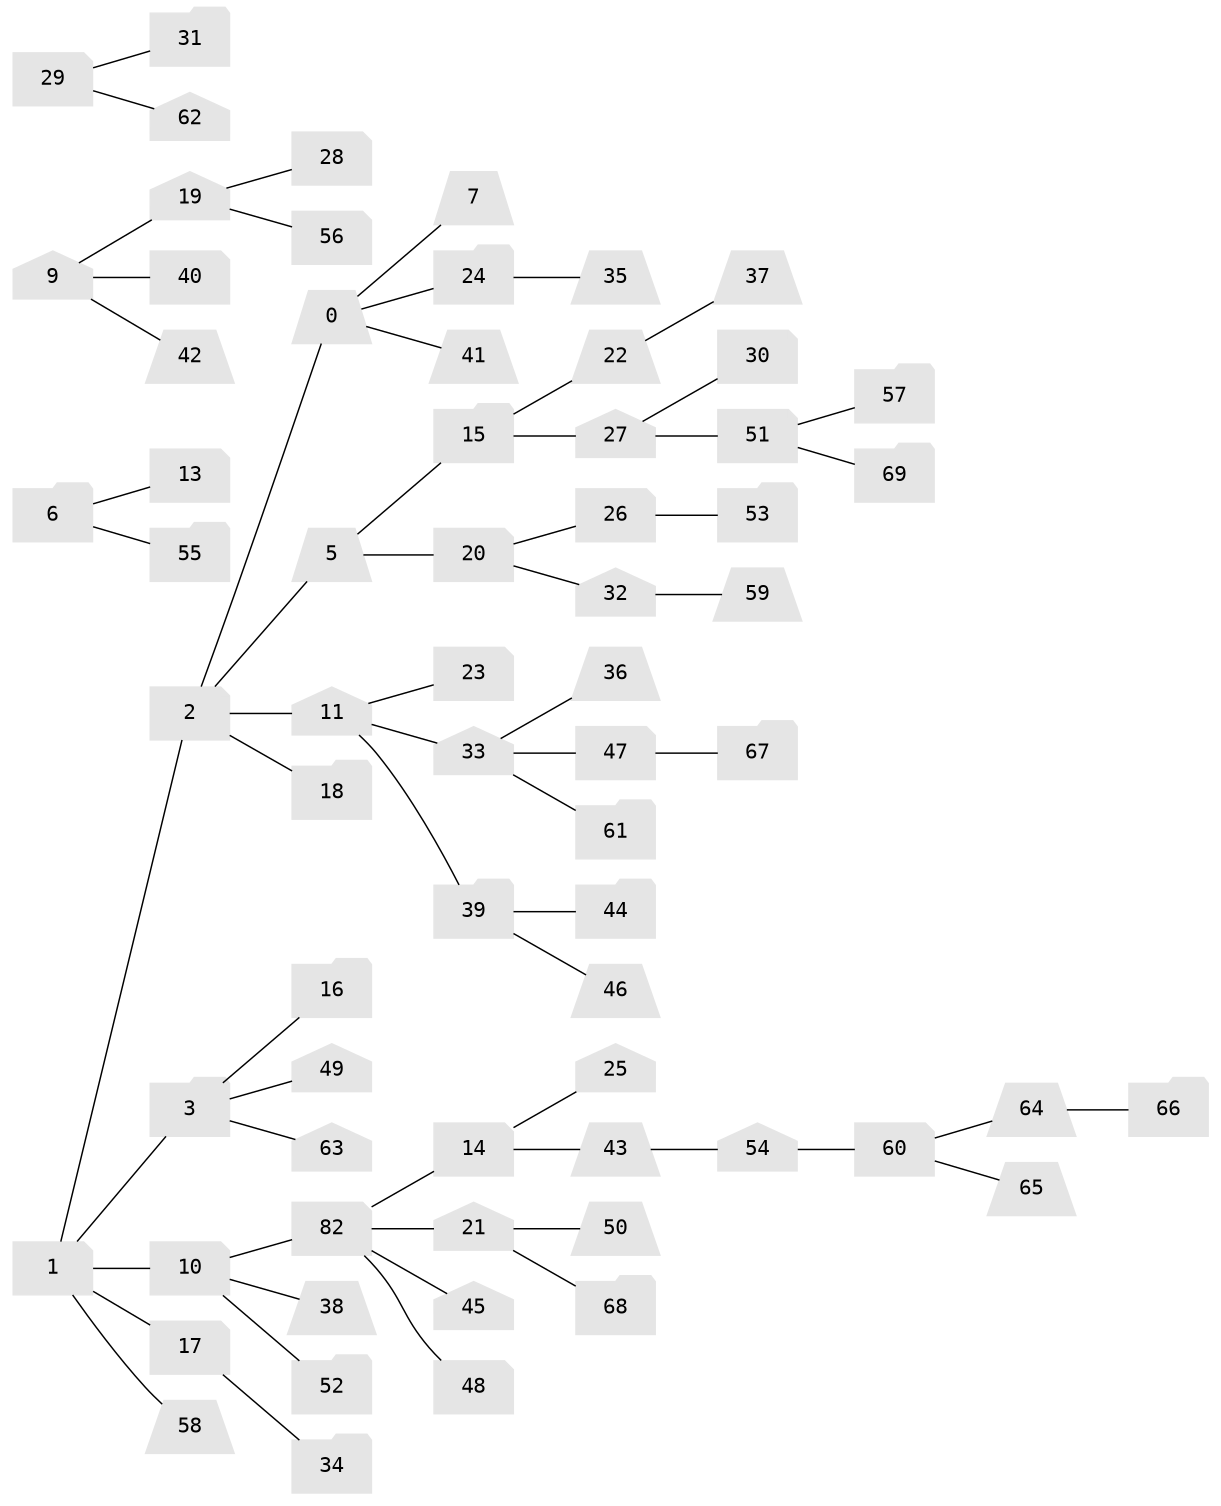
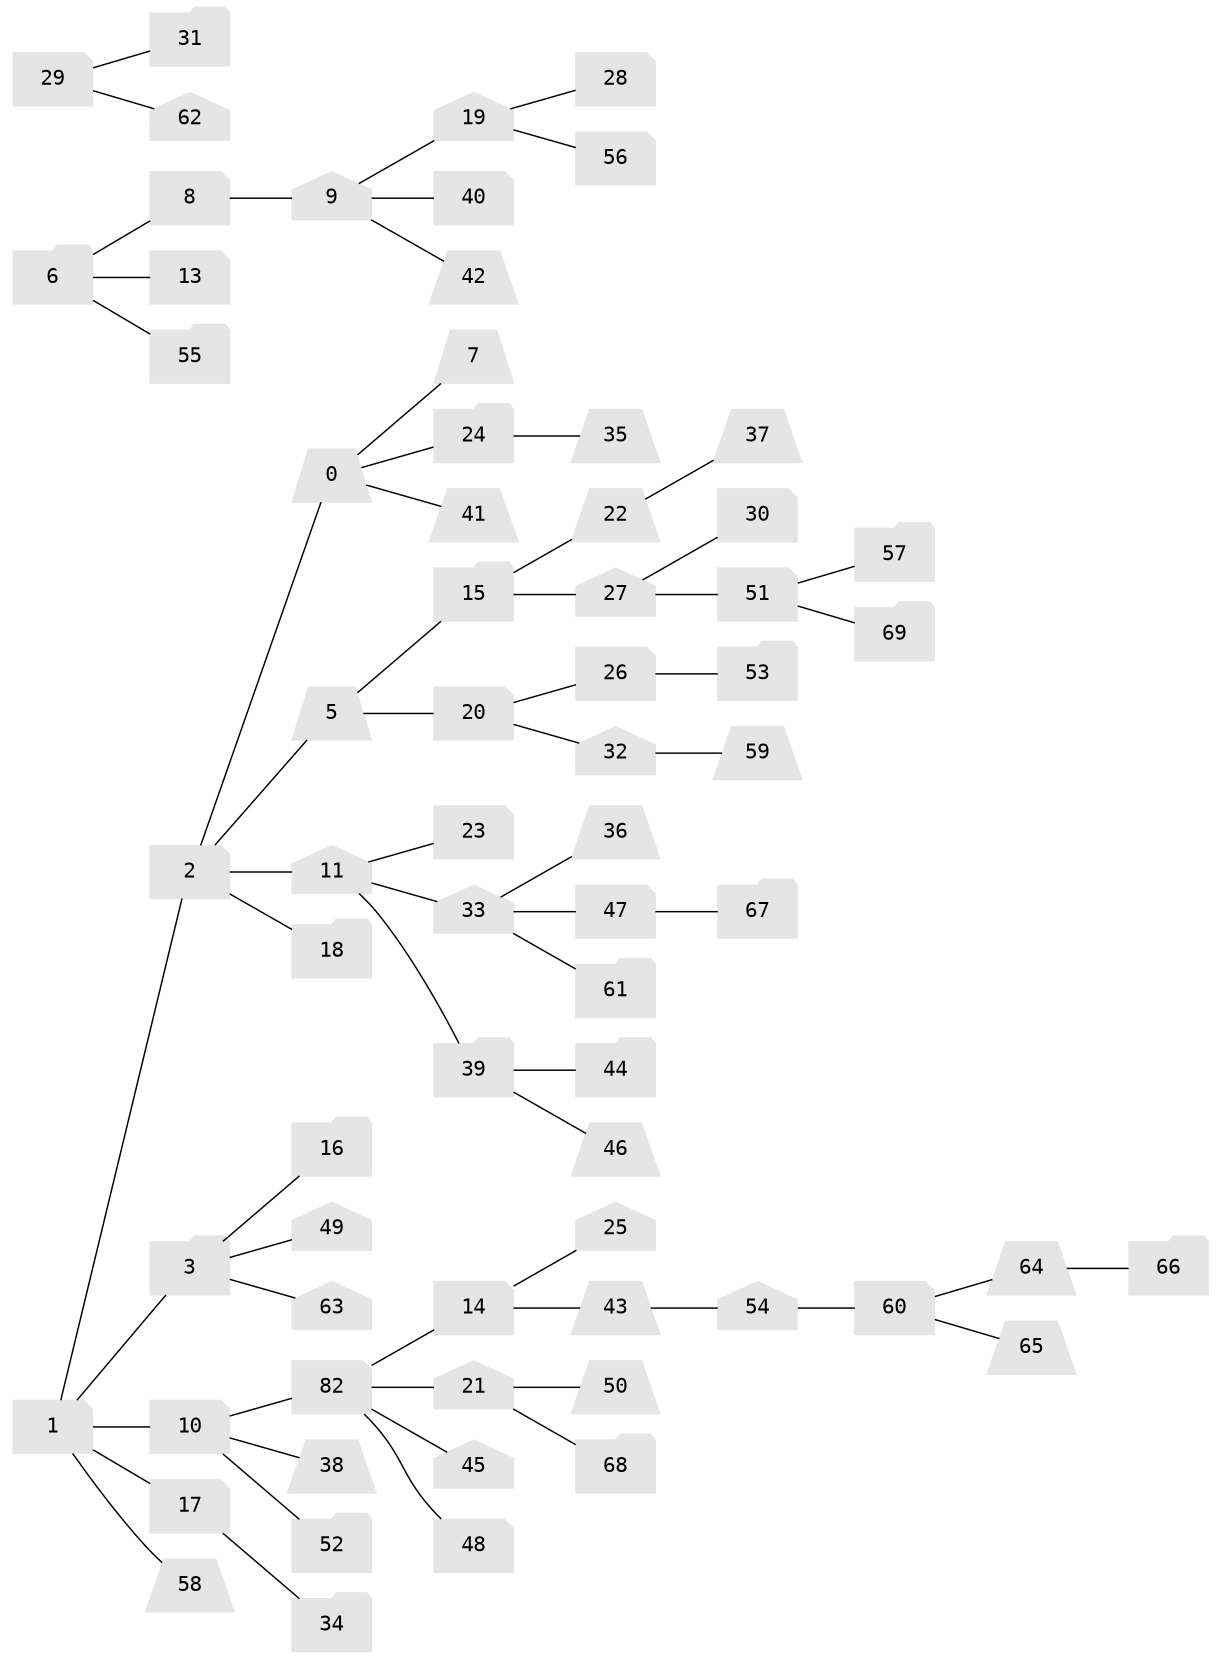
node "8": added
